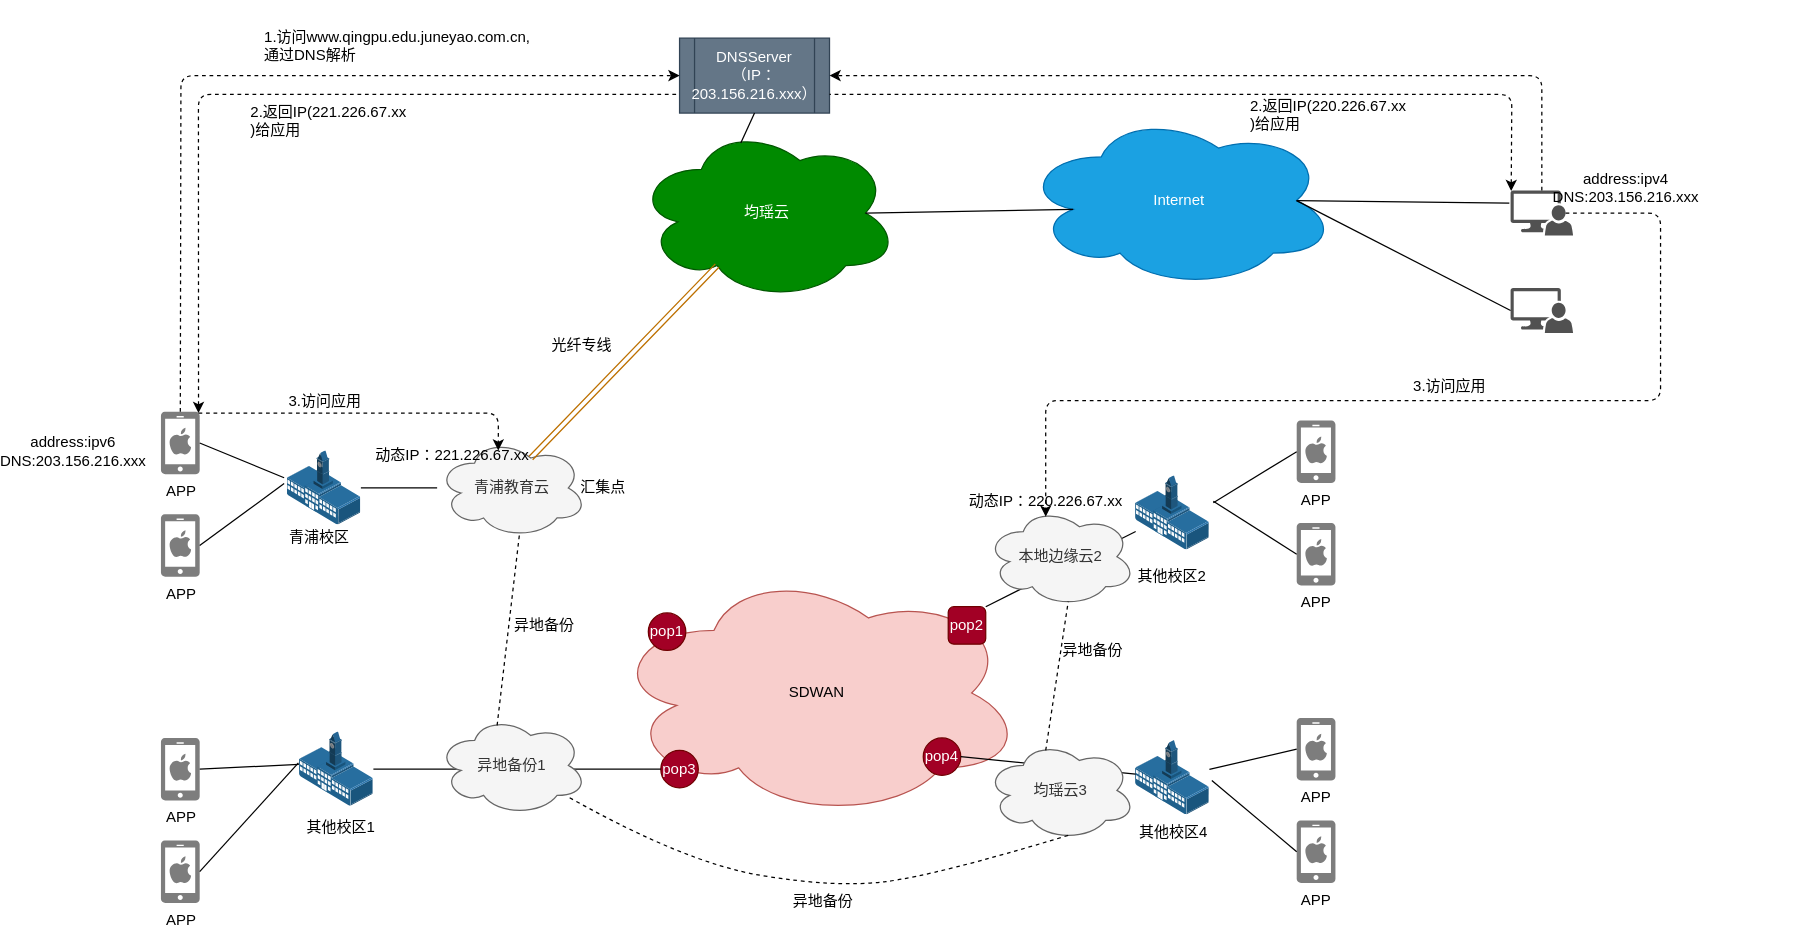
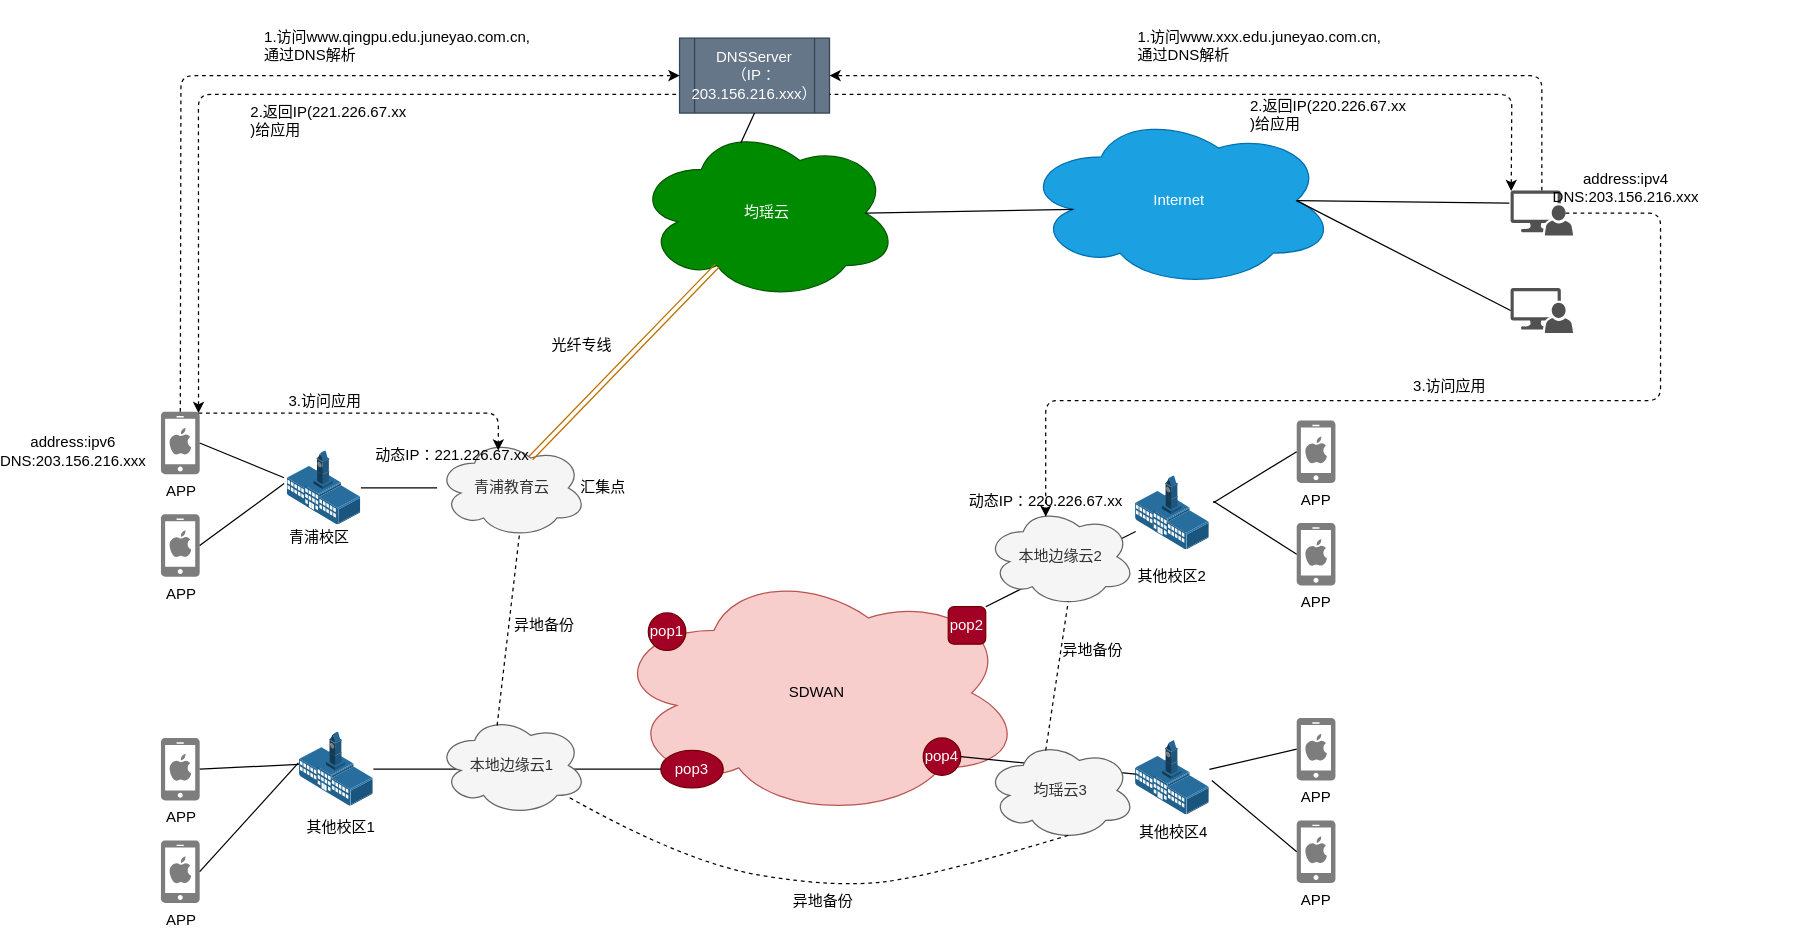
node "1.访问www.xxx.edu.juneyao.com.cn, 通过DNS解析": added
node "异地备份1": label "异地备份1" -> "本地边缘云1"
node "pop3": size 38x38 -> 63x38
